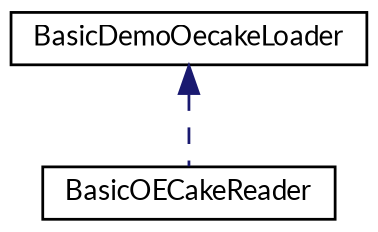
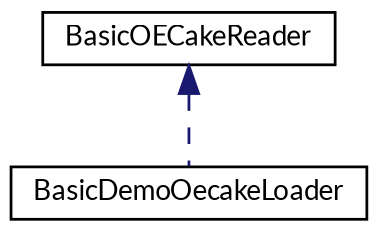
edge "BasicOECakeReader" -> "BasicDemoOecakeLoader": reversed
